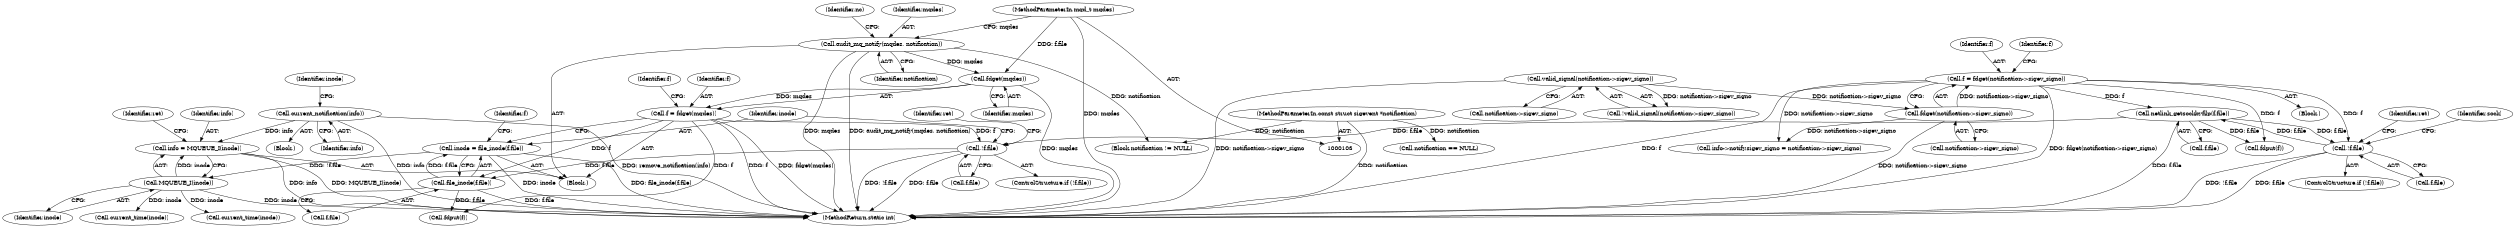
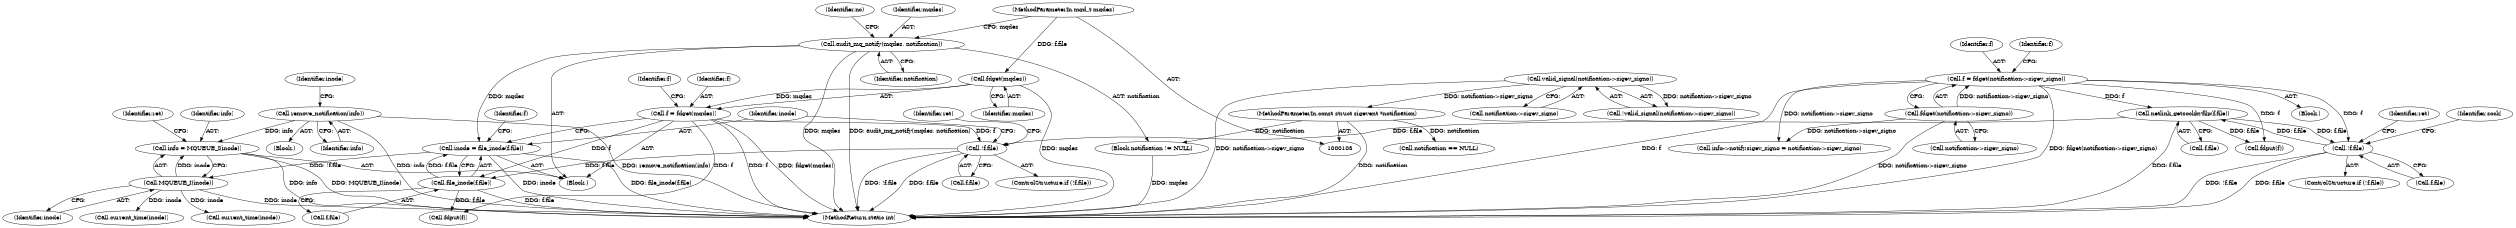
edge "(Call,audit_mq_notify(mqdes, notification))" -> "(Call,fdget(mqdes))": now "(Call,audit_mq_notify(mqdes, notification))" -> "(Call,inode = file_inode(f.file))"
edge "(Call,valid_signal(notification->sigev_signo))" -> "(Call,fdget(notification->sigev_signo))": now "(Call,valid_signal(notification->sigev_signo))" -> "(MethodParameterIn,const struct sigevent *notification)"
edge "(Call,audit_mq_notify(mqdes, notification))" -> "(Block,notification != NULL)": label "DDG: notification" -> "AST: notification"
node "(Call,current_notification(info))": label "(Call,current_notification(info))" -> "(Call,remove_notification(info))"
edge "(MethodParameterIn,mqd_t mqdes)" -> "(MethodReturn,static int)": now "(Block,notification != NULL)" -> "(MethodReturn,static int)"
